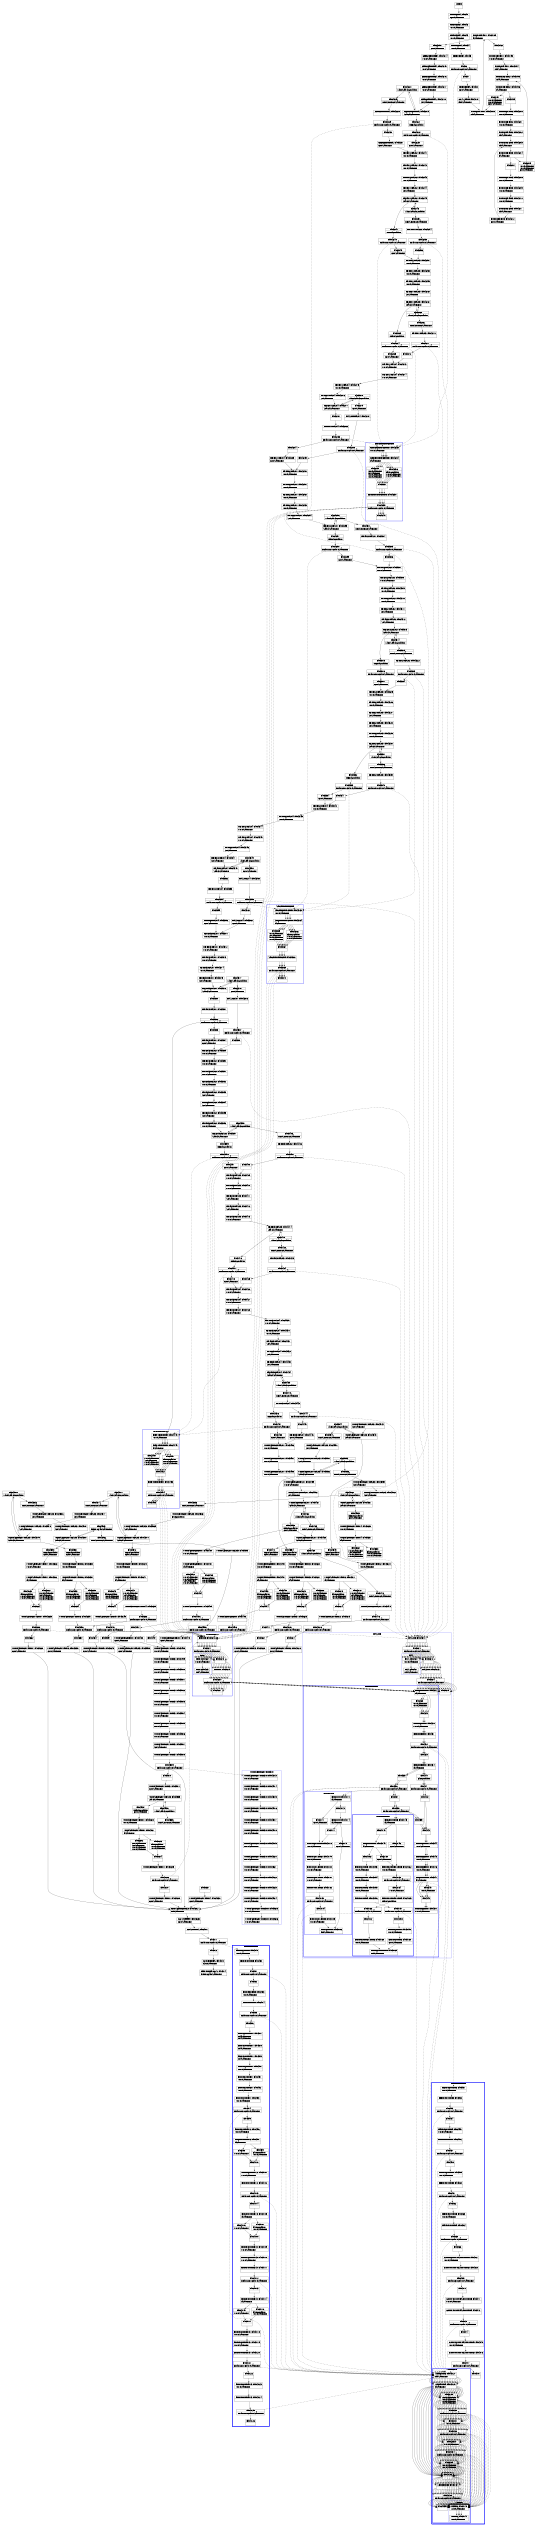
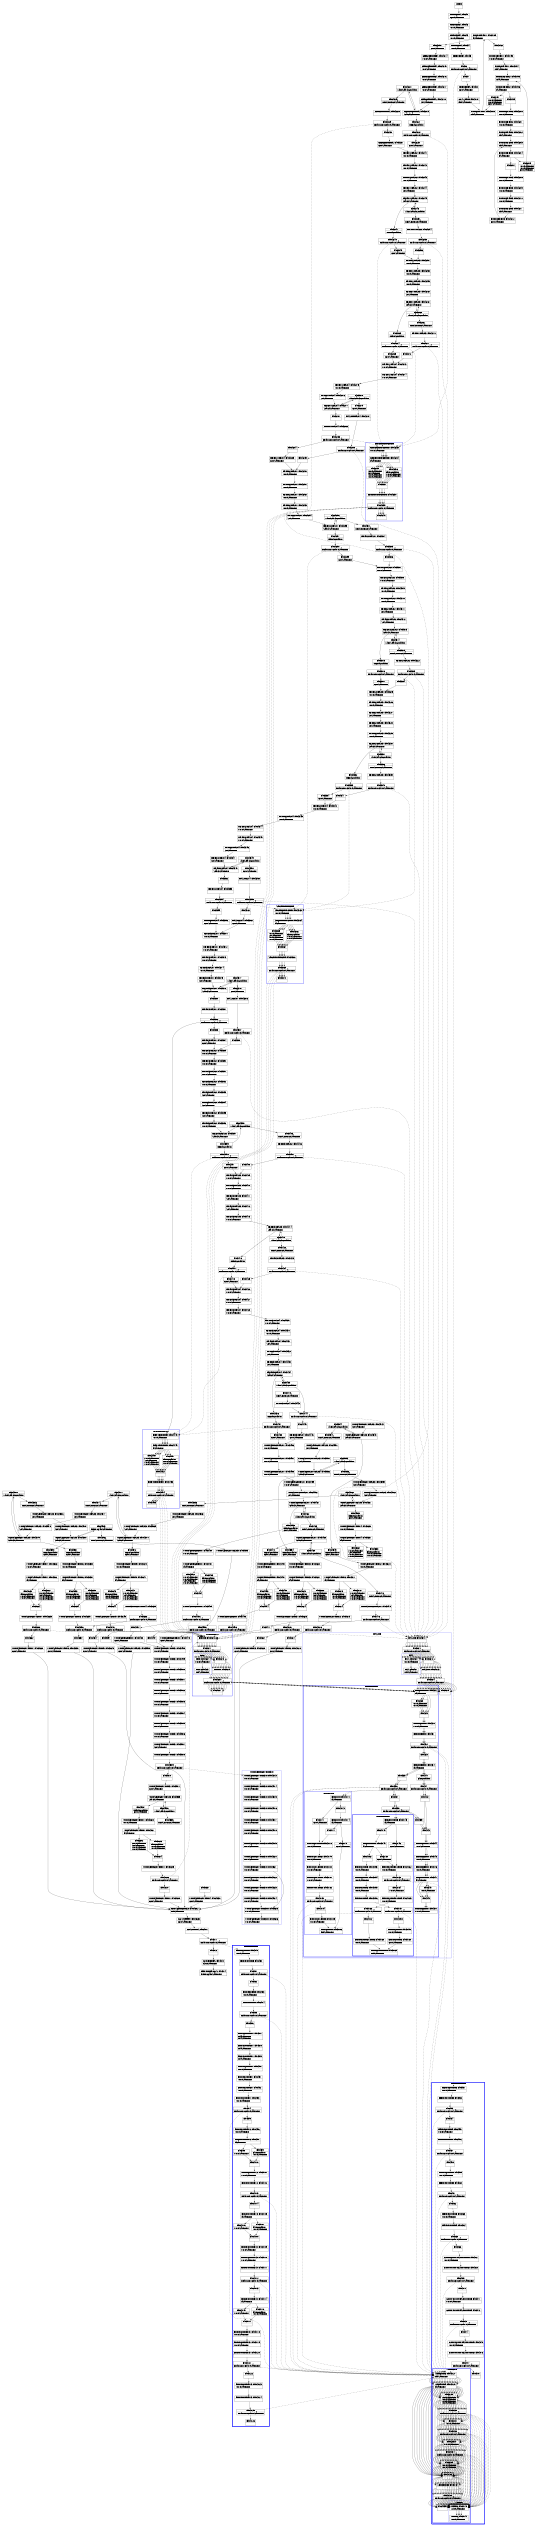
edge "LEVEL-3-TEST-2. Block397" -> "Block398": now "Block399" -> "Block398"
edge "Block435" -> "Block440": now "Block435" -> "Block444"
node "MULT-SEARCH-7-TEST-3. Block568": text "ElseCondition" -> "SetStatement"
edge "Block463" -> "MULT-SEARCH-TEST-1. Block468": now "Block469" -> "MULT-SEARCH-TEST-1. Block468"
edge "MULT-SEARCH-7-INIT-3-A. Block521" -> "MULT-SEARCH-7-INIT-3-A. Block522": now "MULT-SEARCH-7-INIT-3-A. Block521" -> "MULT-SEARCH-7-INIT-3-A. Block525"
node "FAIL-ROUTINE-WRITE. Block165": text "AtEndCondition" -> "MoveStatement"
